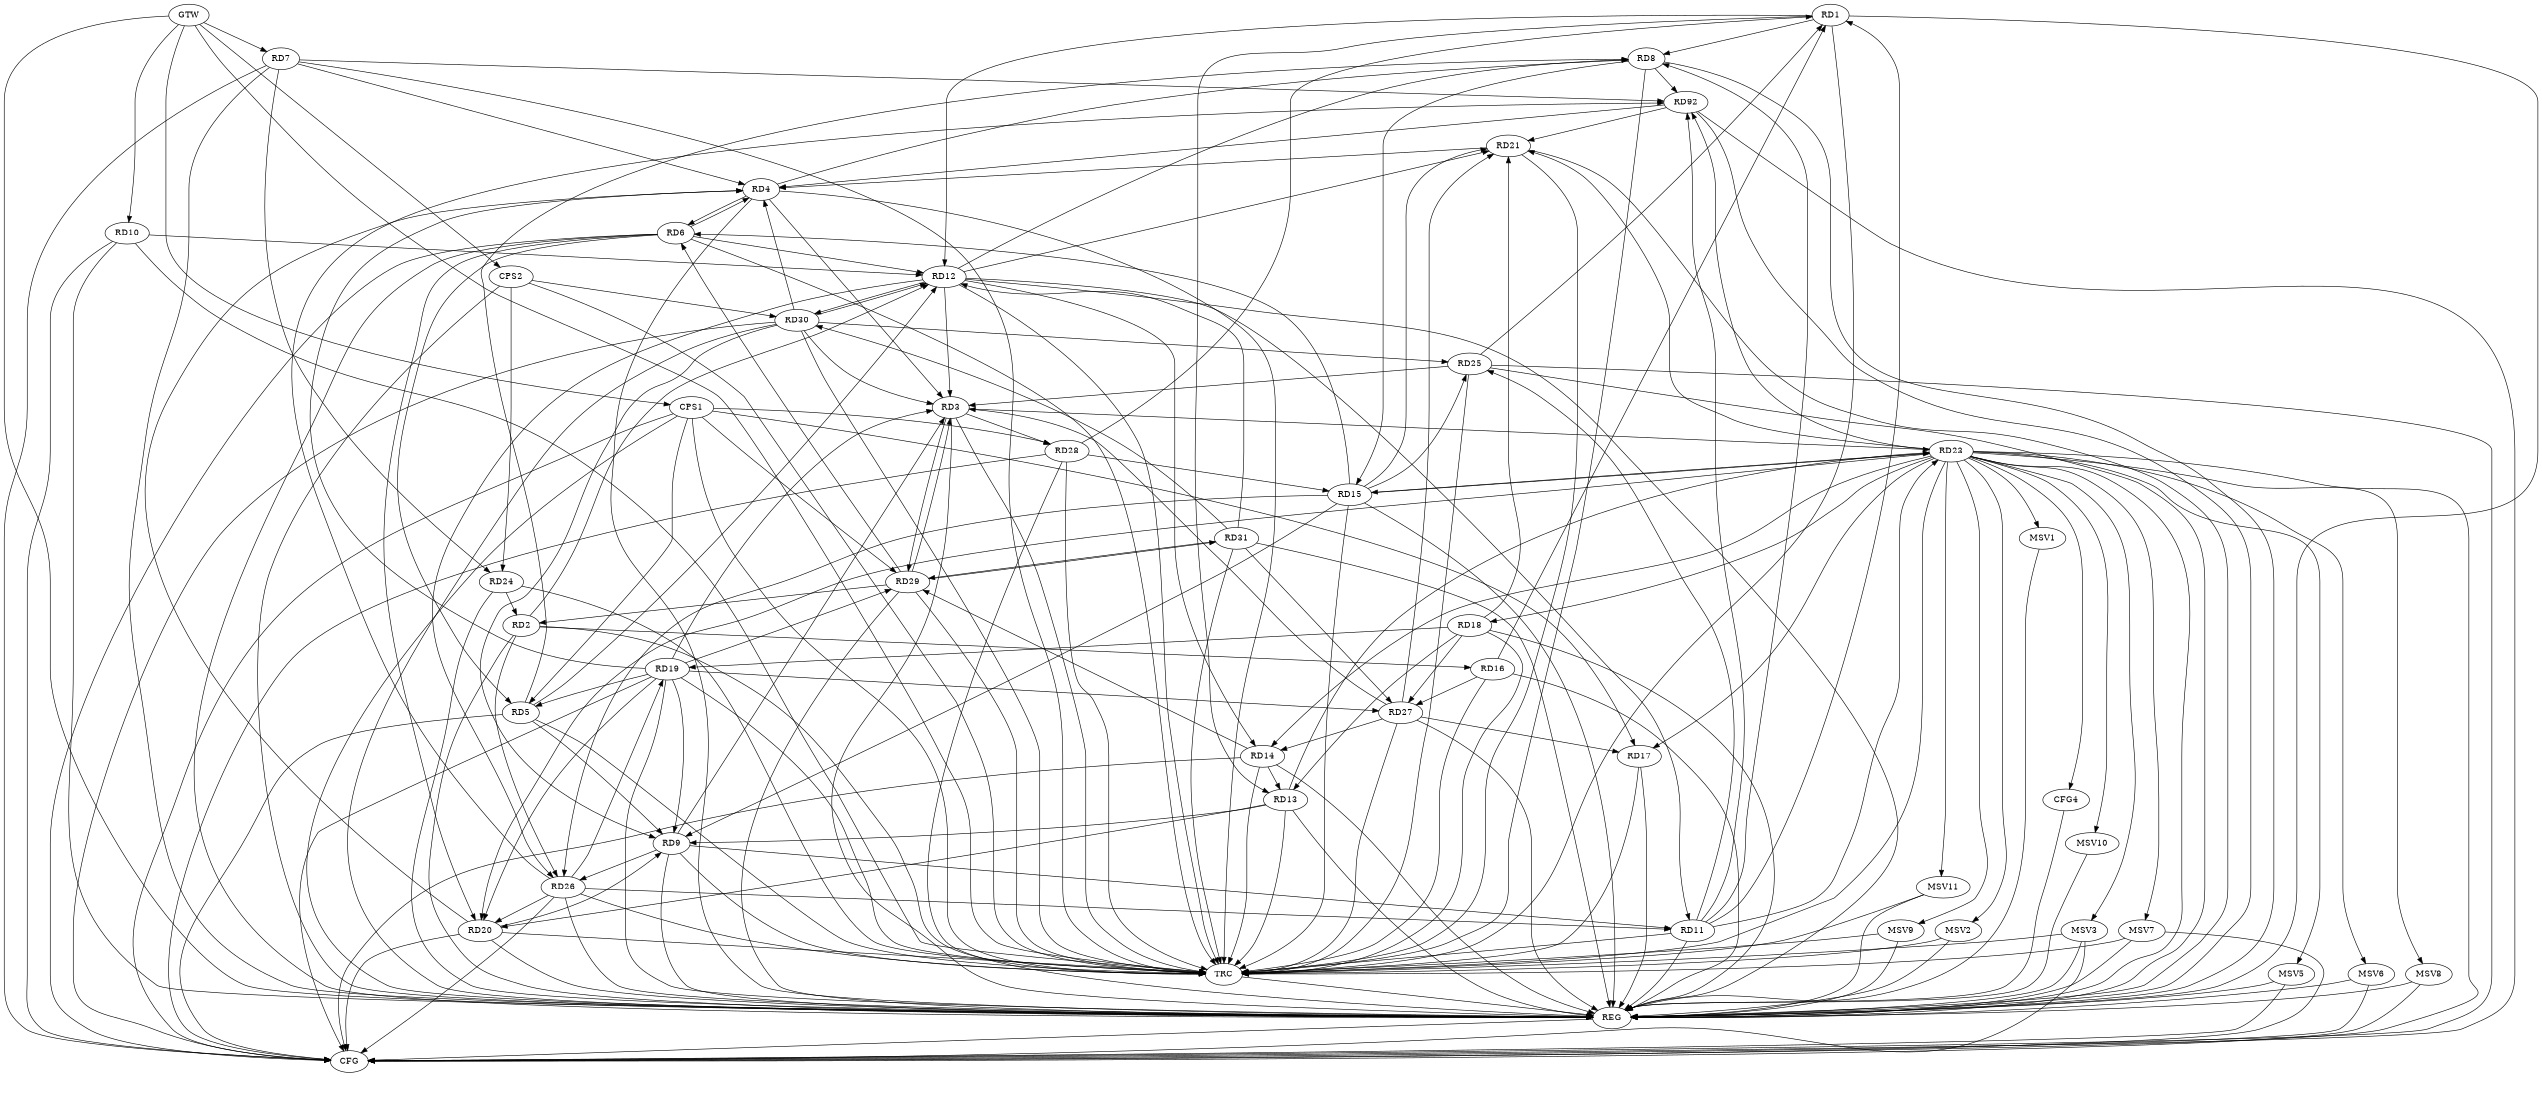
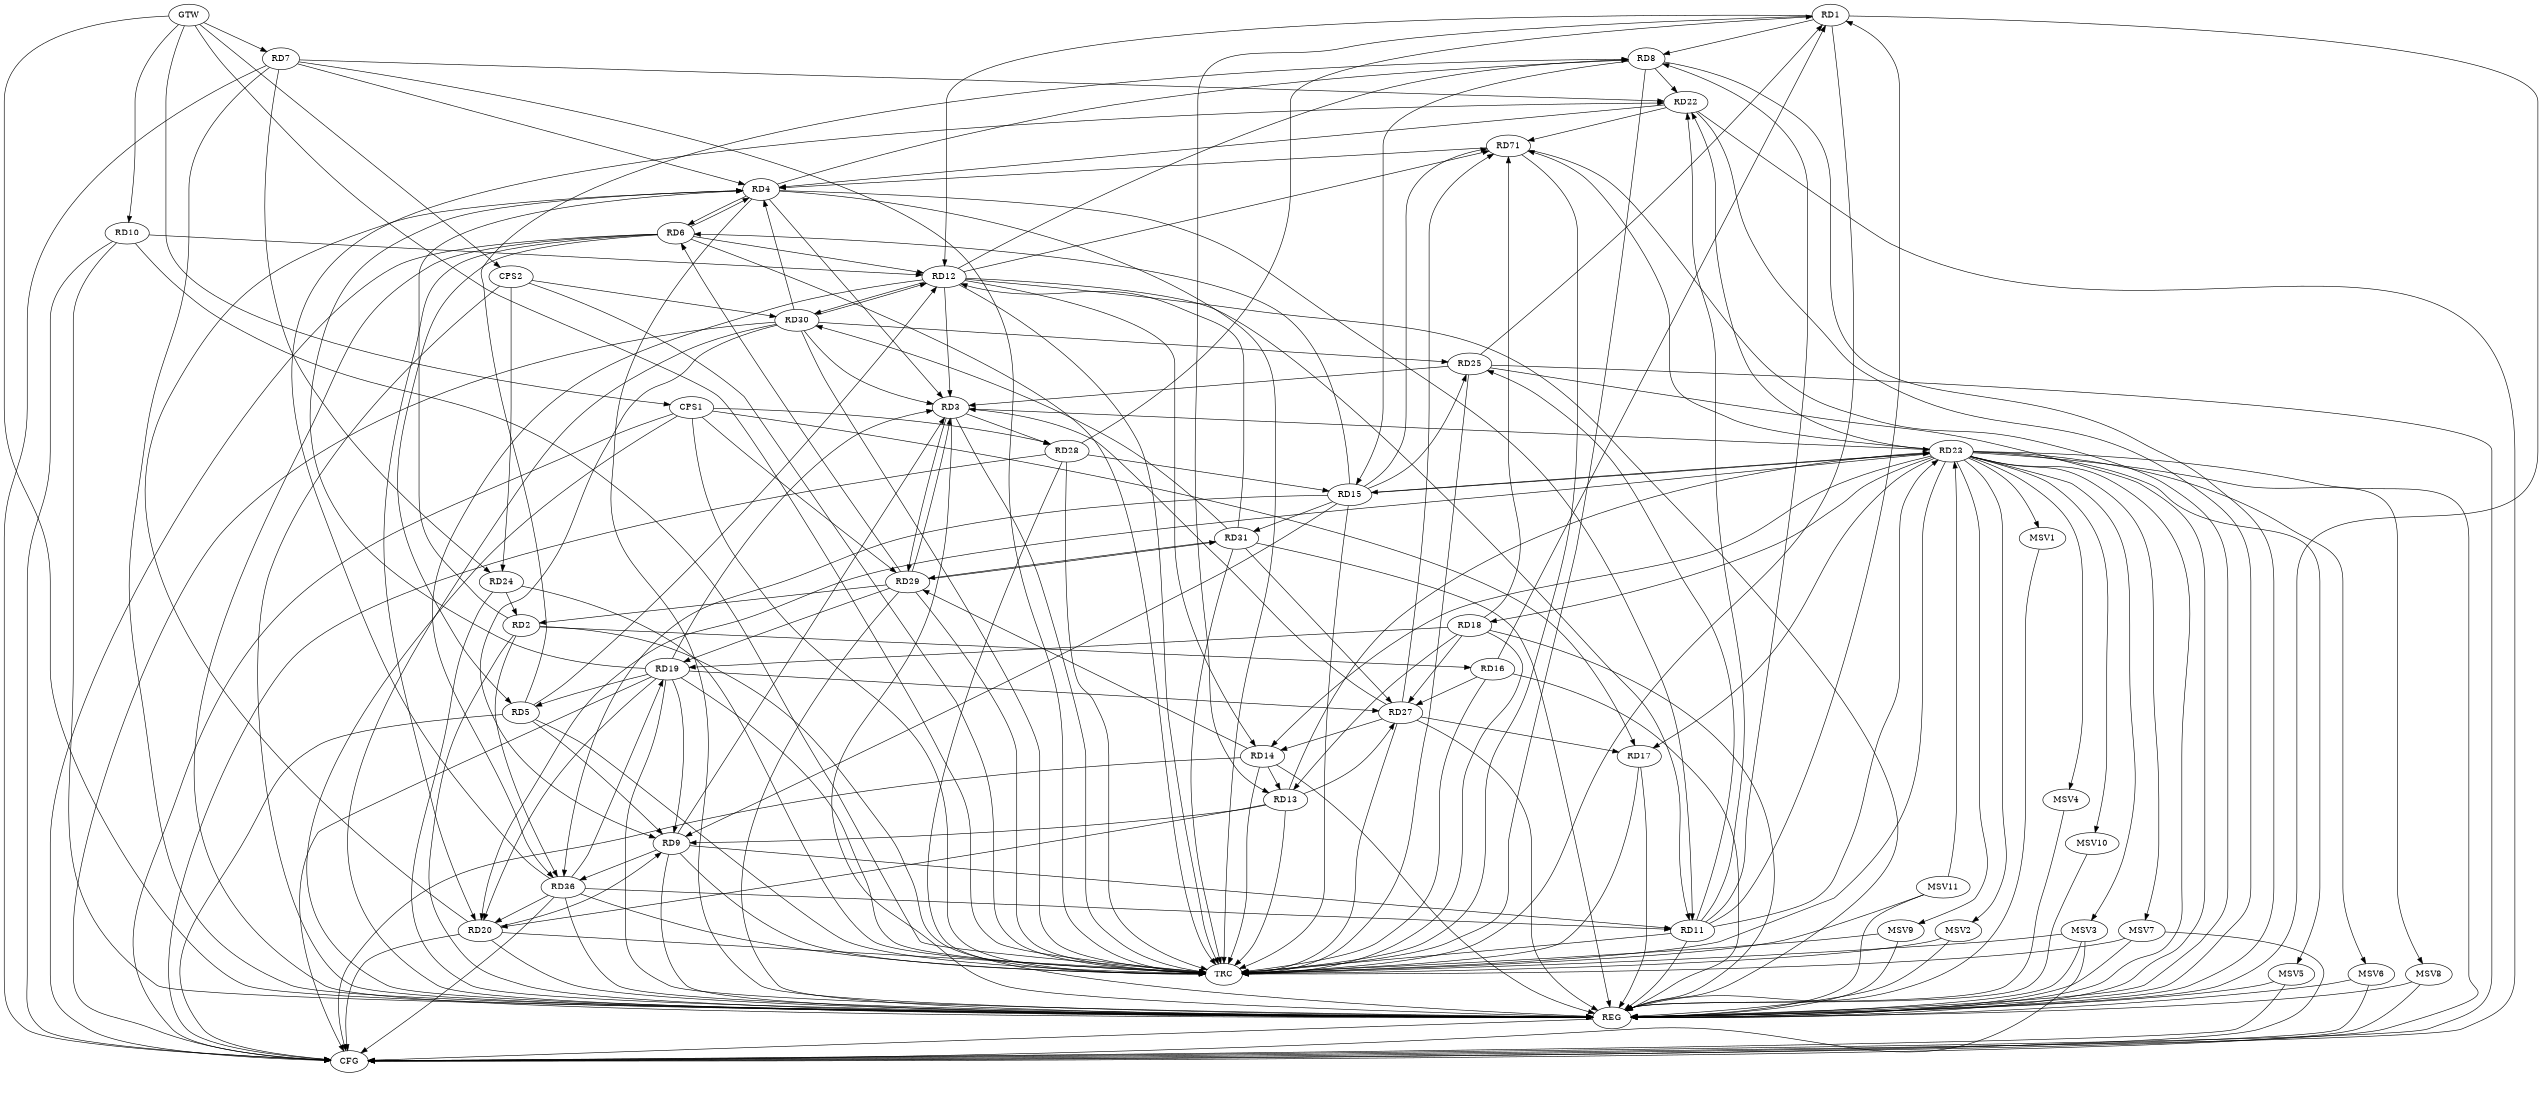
node "RD92": label "RD92" -> "RD22"
node "RD21": label "RD21" -> "RD71"
edge "RD4" -> "RD11": added
edge "RD2" -> "RD12": now "RD2" -> "RD4"
edge "CPS1" -> "RD5": removed
edge "RD19" -> "RD29": reversed
edge "RD23" -> "MSV11": reversed
edge "RD15" -> "REG": now "RD15" -> "RD31"
node "CFG4": label "CFG4" -> "MSV4"
node "RD26": label "RD26" -> "RD36"
edge "RD13" -> "REG": now "RD13" -> "RD27"
edge "TRC" -> "REG": removed
